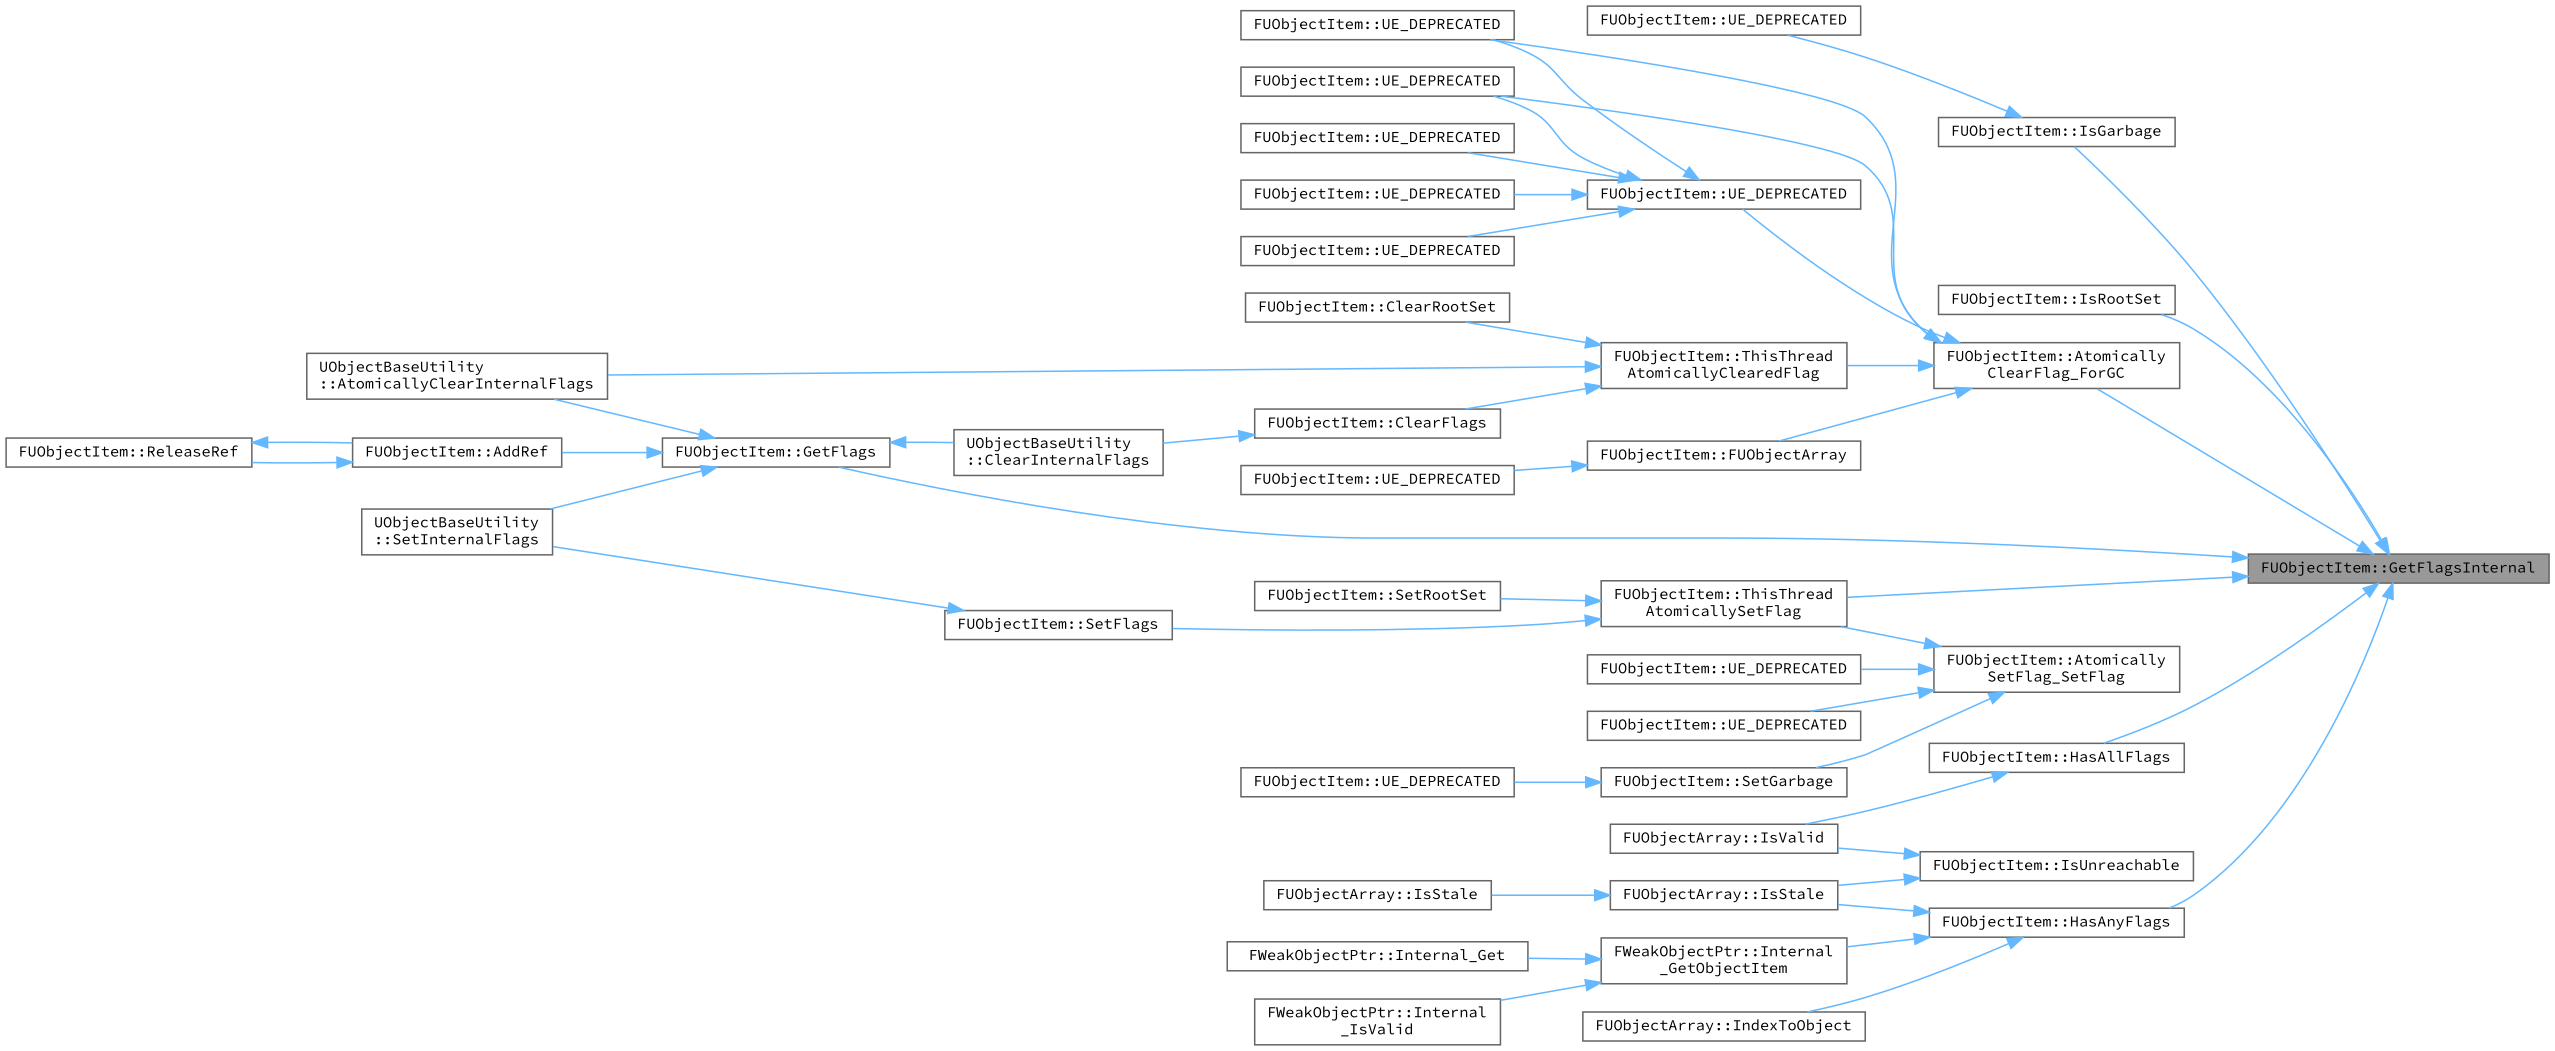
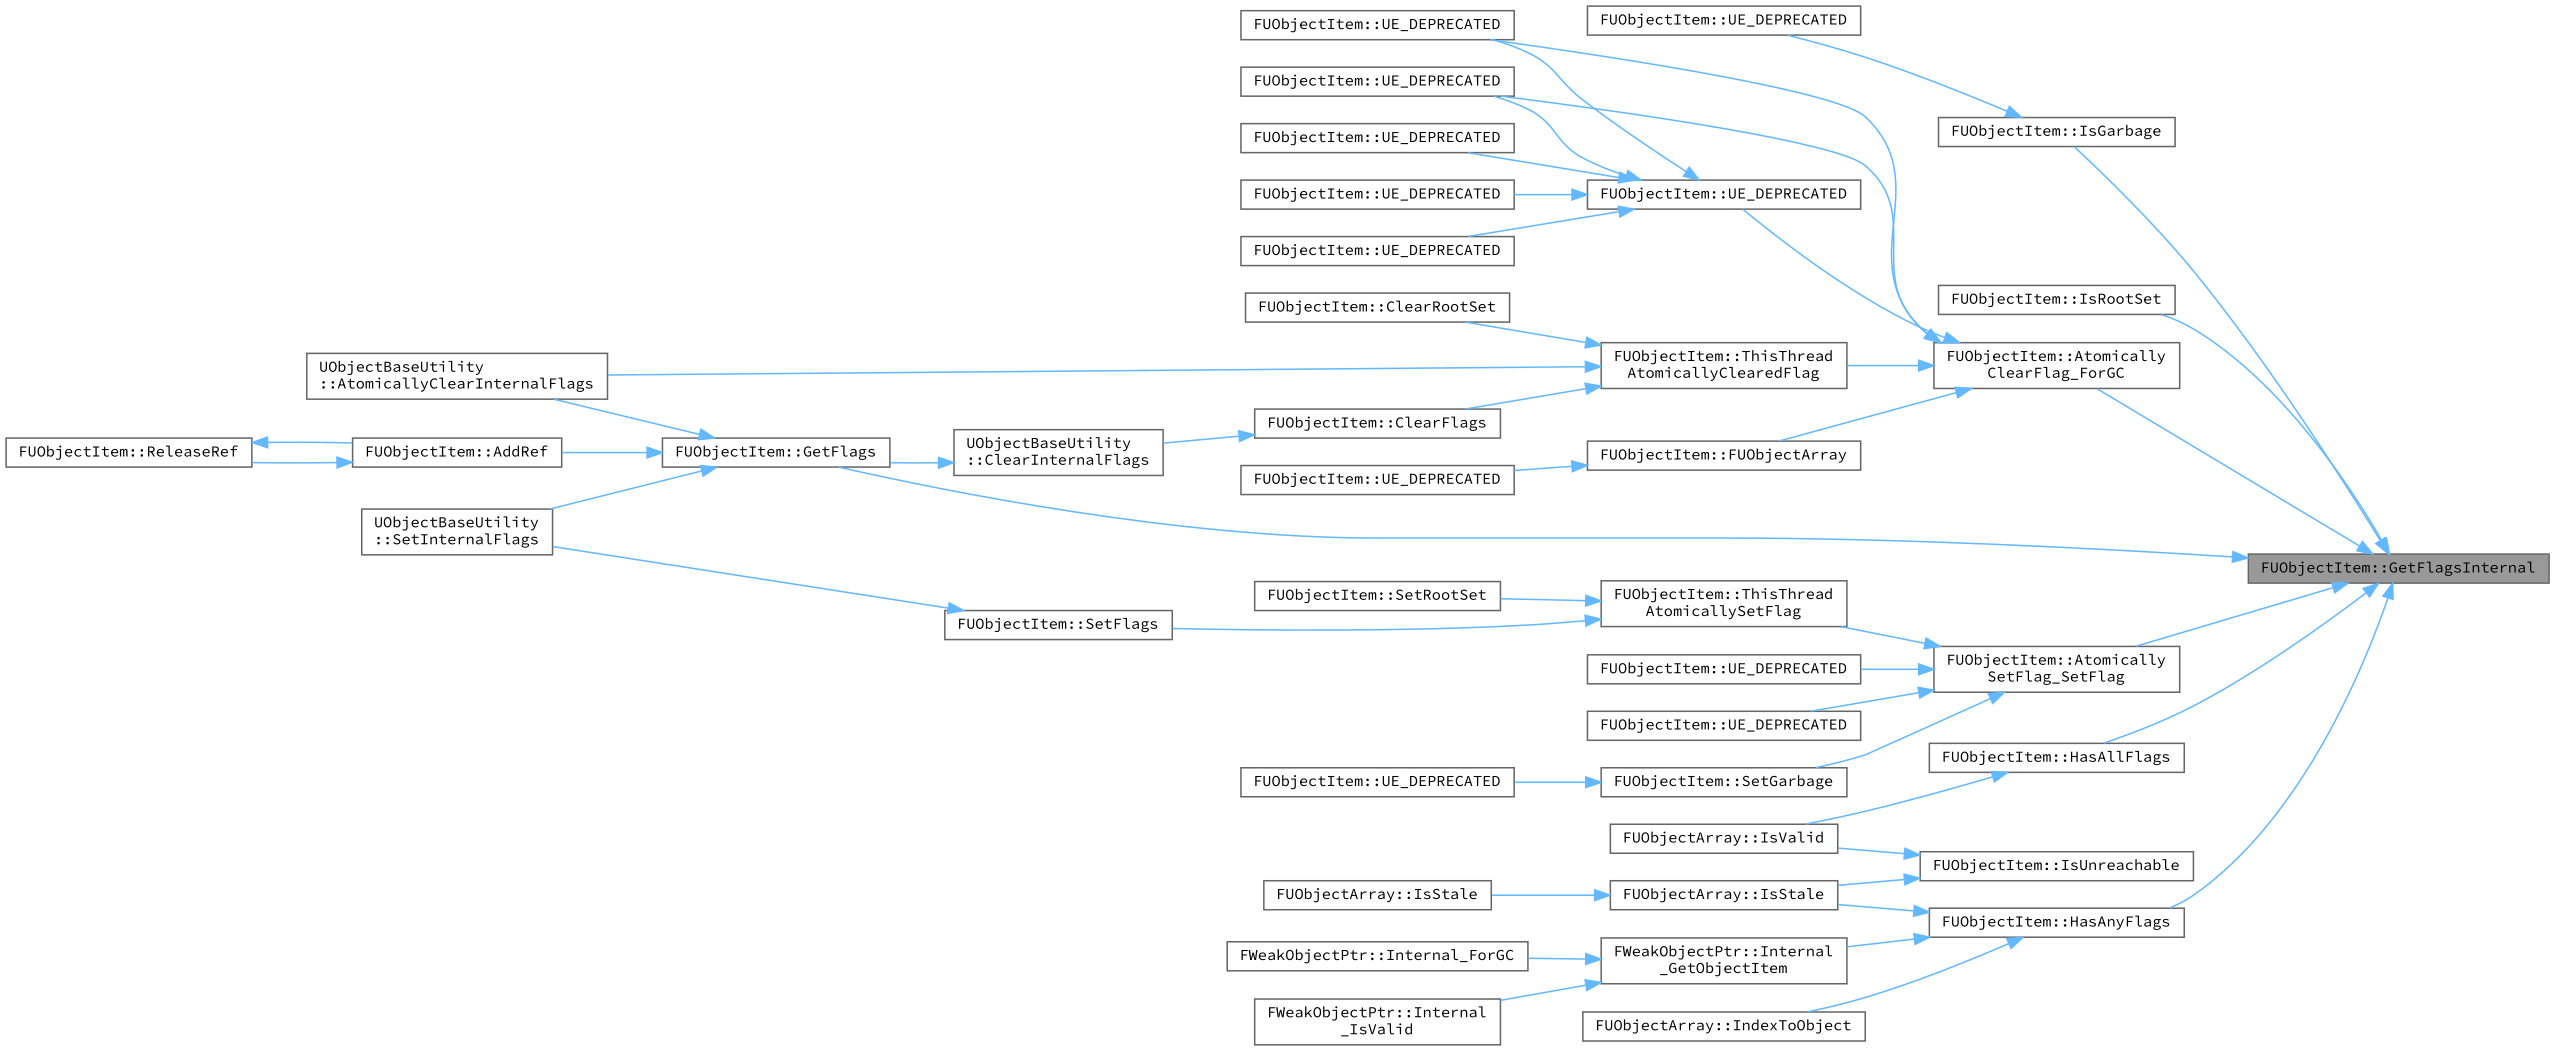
edge "UObjectBaseUtility ::ClearInternalFlags" -> "FUObjectItem::GetFlags": reversed
edge "FUObjectItem::ThisThread AtomicallySetFlag" -> "FUObjectItem::GetFlagsInternal": now "FUObjectItem::Atomically SetFlag_SetFlag" -> "FUObjectItem::GetFlagsInternal"
node "FWeakObjectPtr::Internal_Get": label "FWeakObjectPtr::Internal_Get" -> "FWeakObjectPtr::Internal_ForGC"
